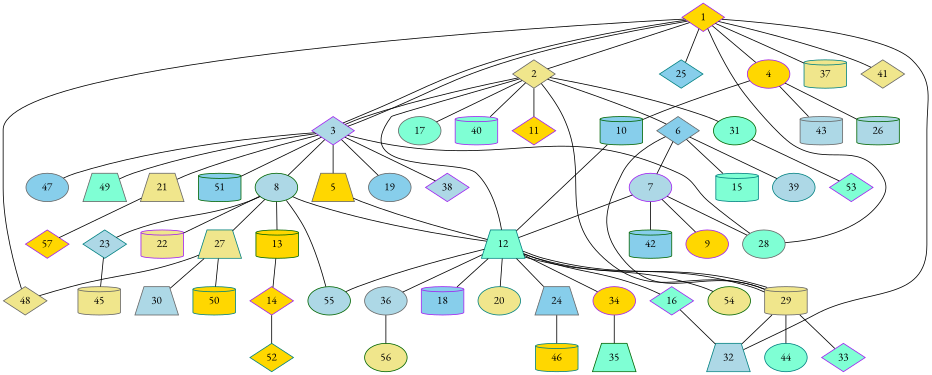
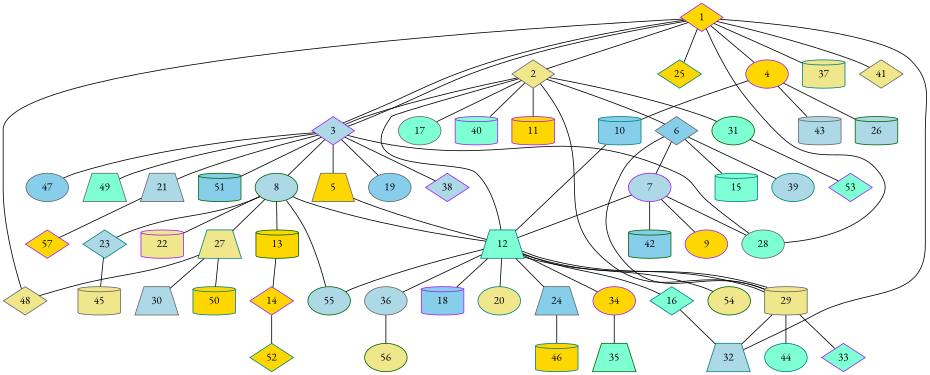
node "25": fillcolor skyblue -> gold
node "11": shape diamond -> cylinder
node "10": color darkgreen -> teal
node "21": fillcolor khaki -> lightblue
node "16": color purple -> teal
